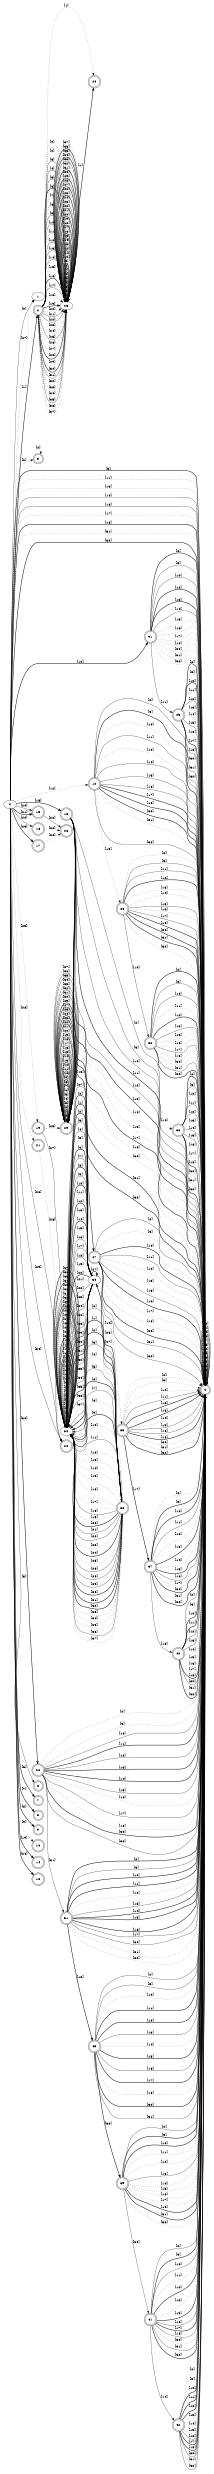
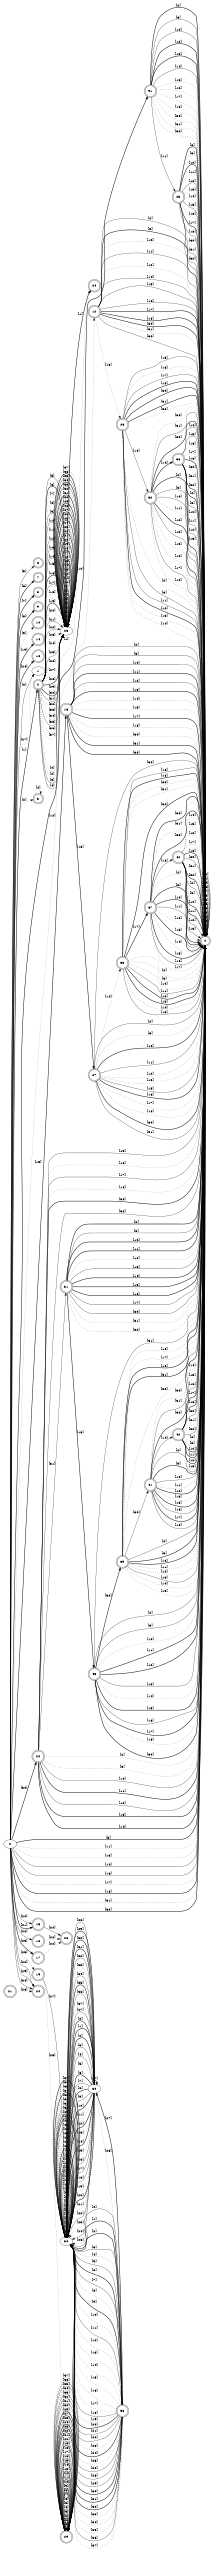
edge "0" -> "21": removed, label "[28]"
edge "32" -> "36": style dotted -> bold
